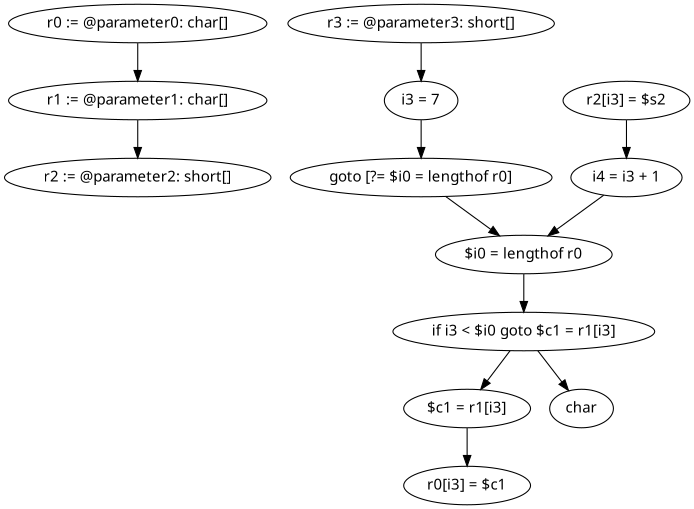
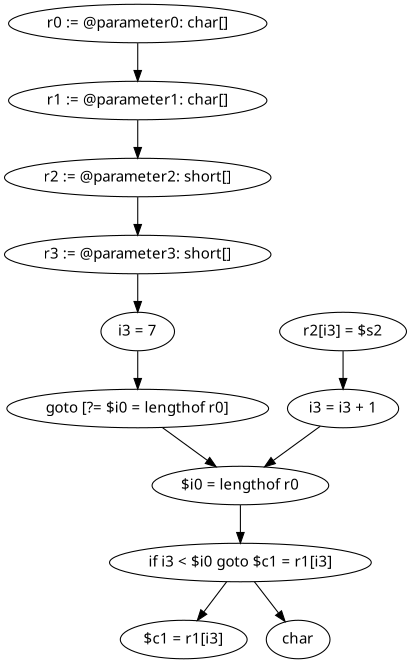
node "i4 = i3 + 1": label "i4 = i3 + 1" -> "i3 = i3 + 1"
edge "r2 := @parameter2: short[]" -> "r3 := @parameter3: short[]": added
node "r0[i3] = $c1": removed
